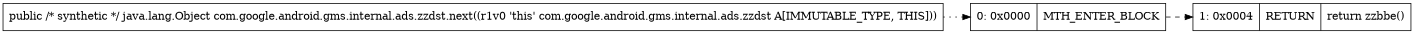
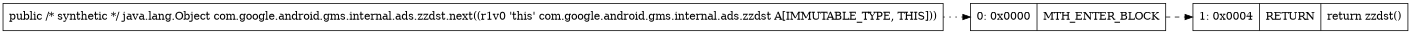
node "1: 0x0004": text "return zzbbe()" -> "return zzdst()"
